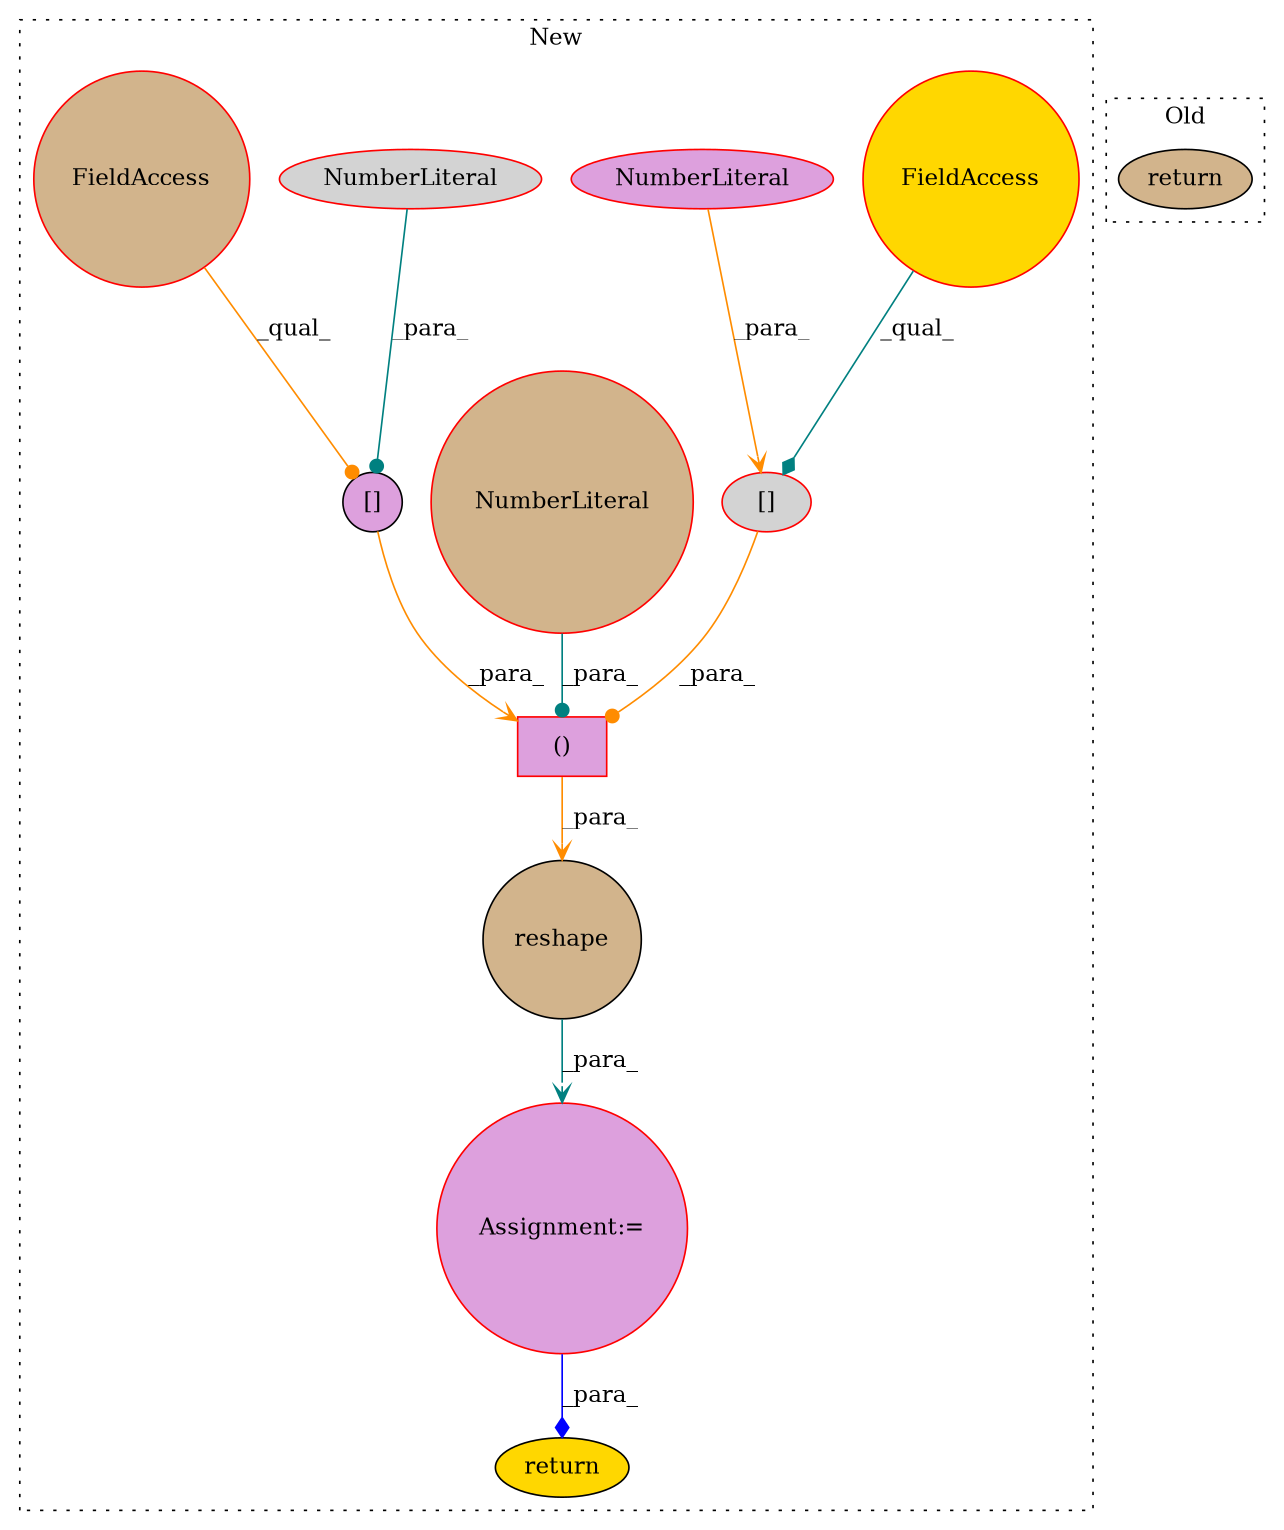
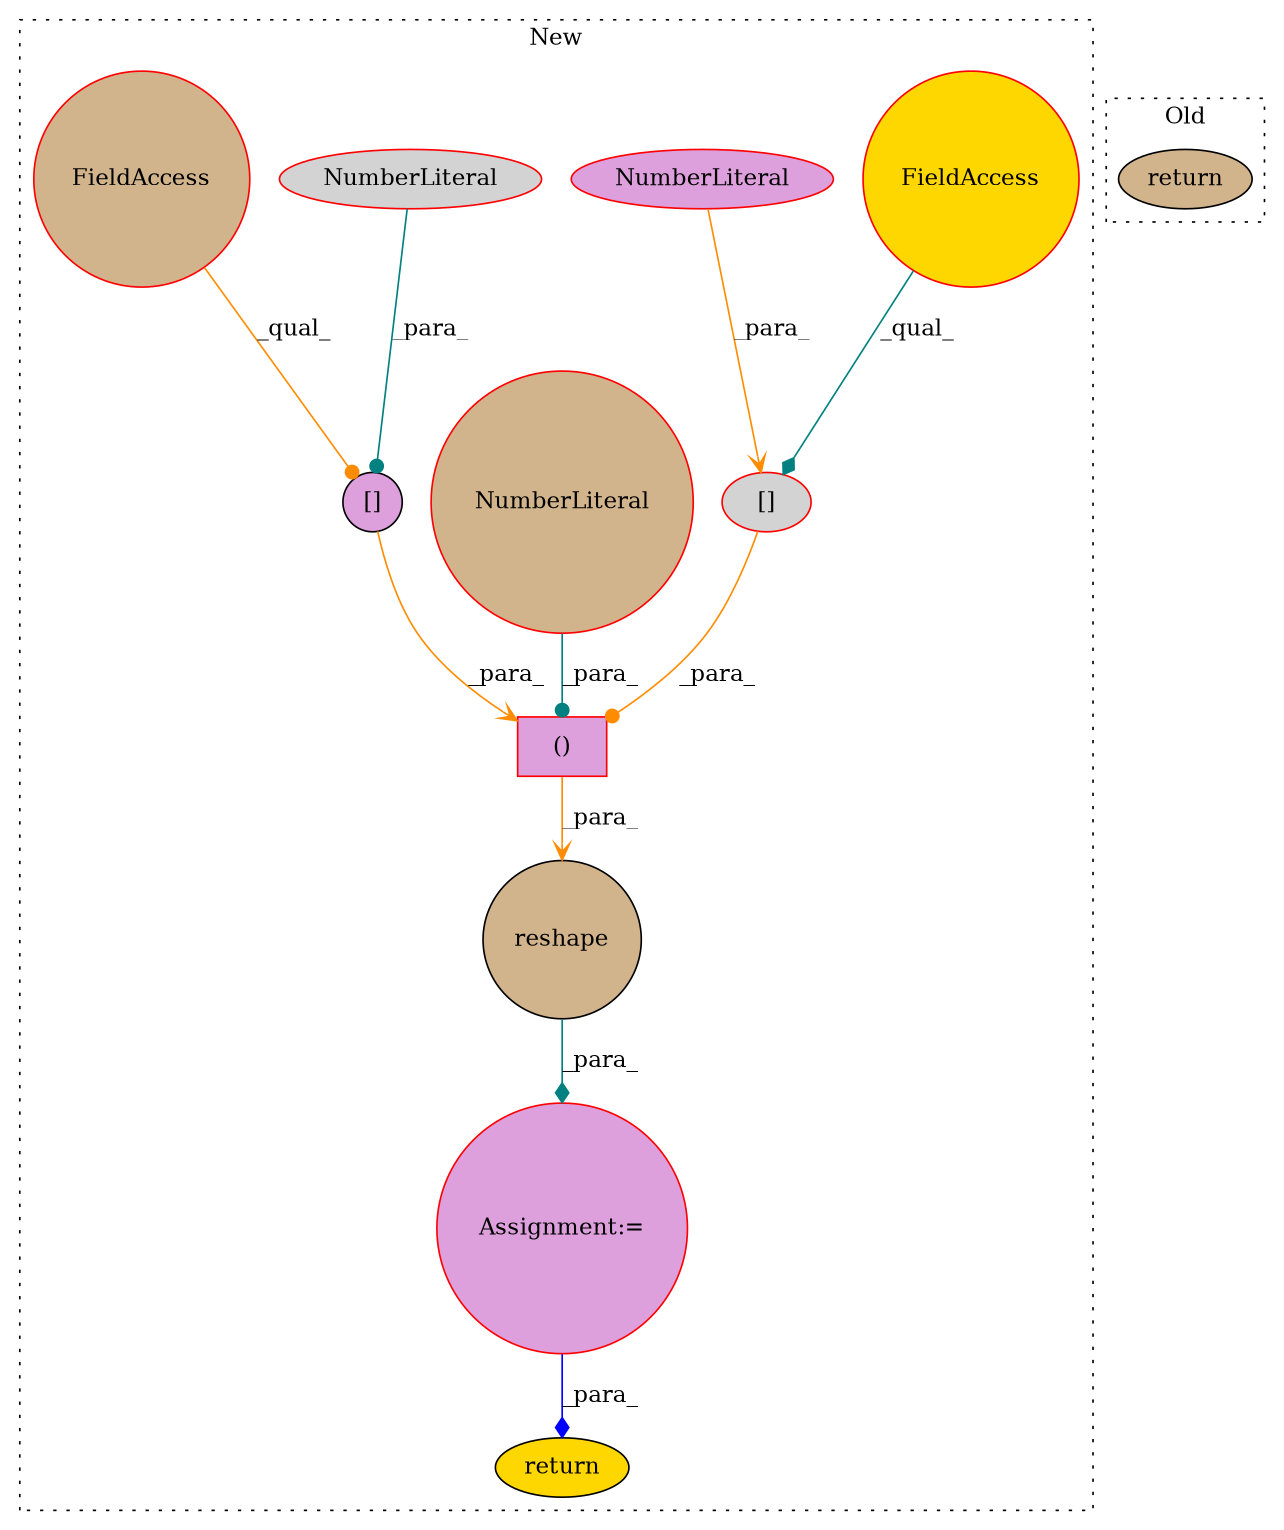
edge "reshape" -> "Assignment:=": arrowhead vee -> diamond
